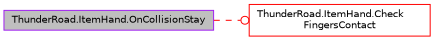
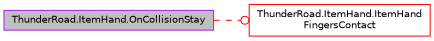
node "ThunderRoad.ItemHand.Check FingersContact": label "ThunderRoad.ItemHand.Check FingersContact" -> "ThunderRoad.ItemHand.ItemHand FingersContact"
